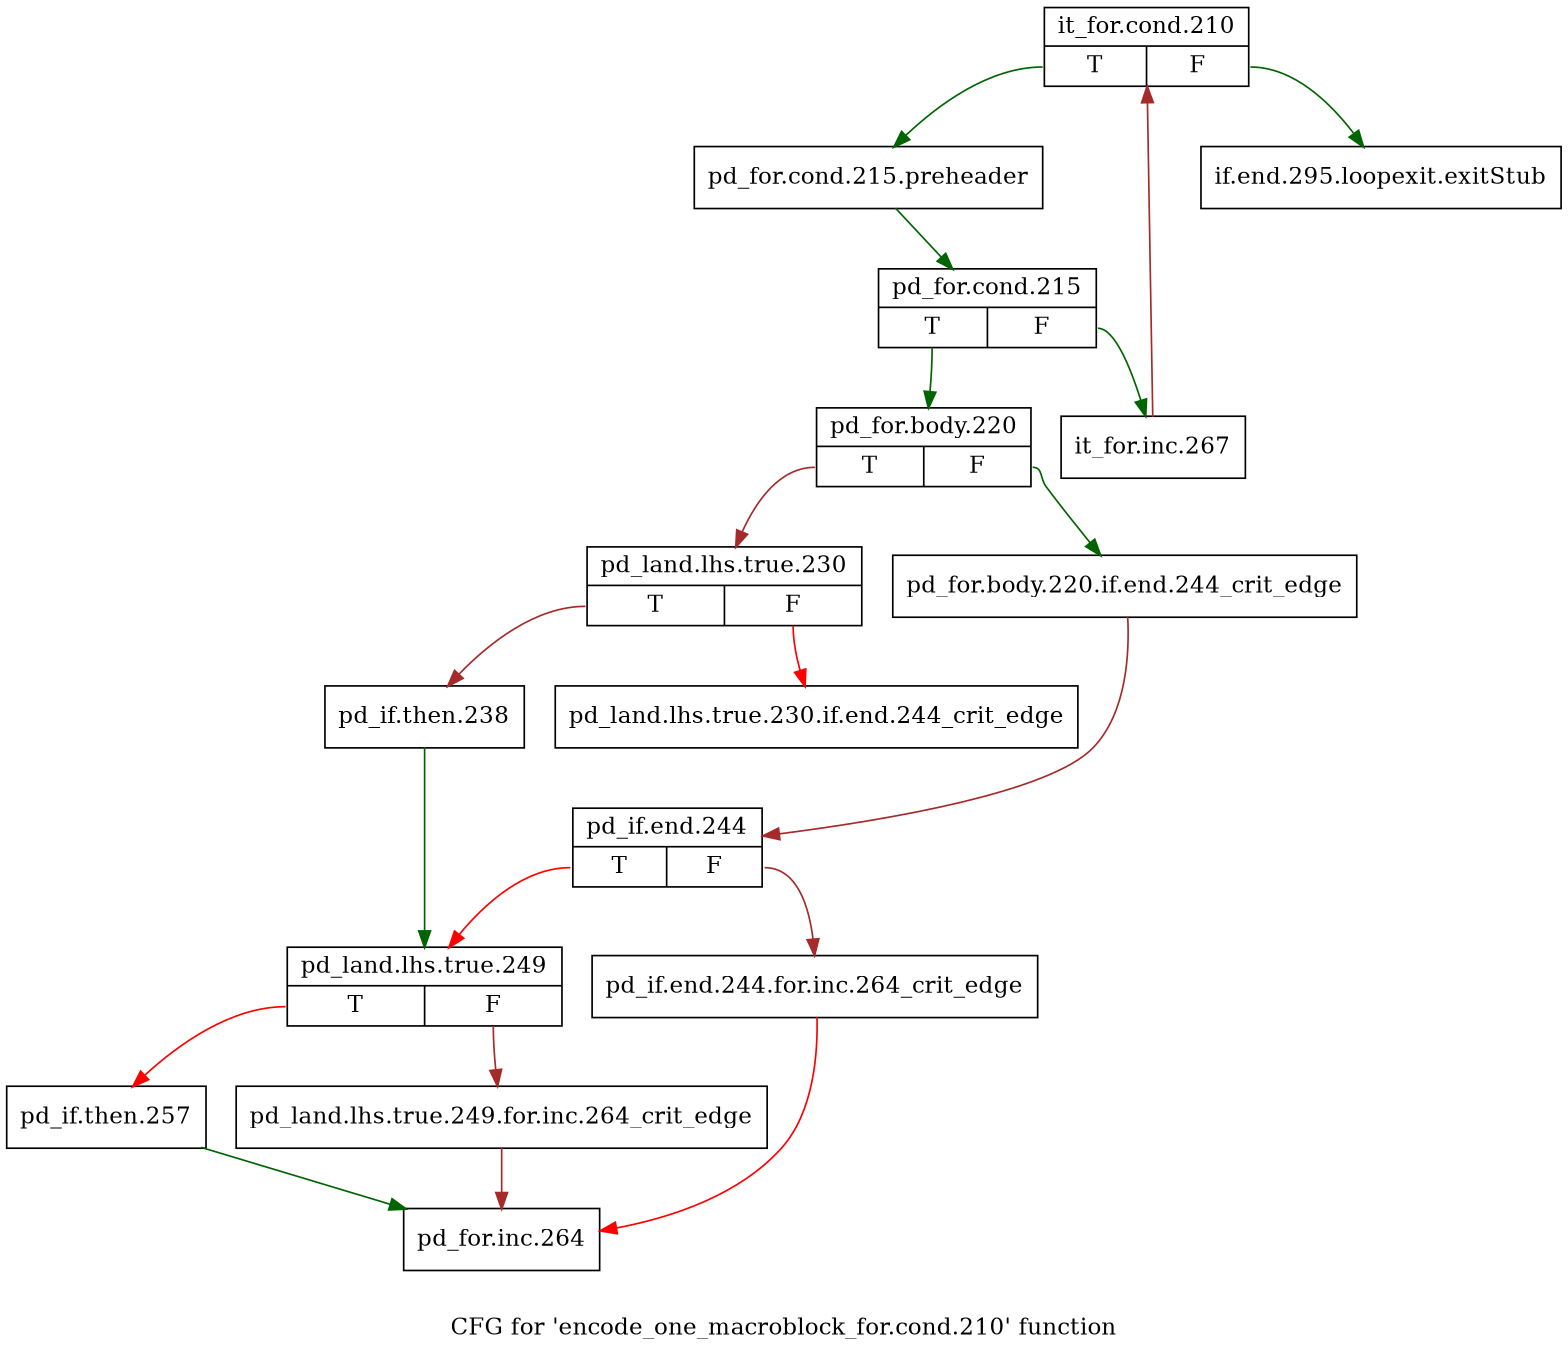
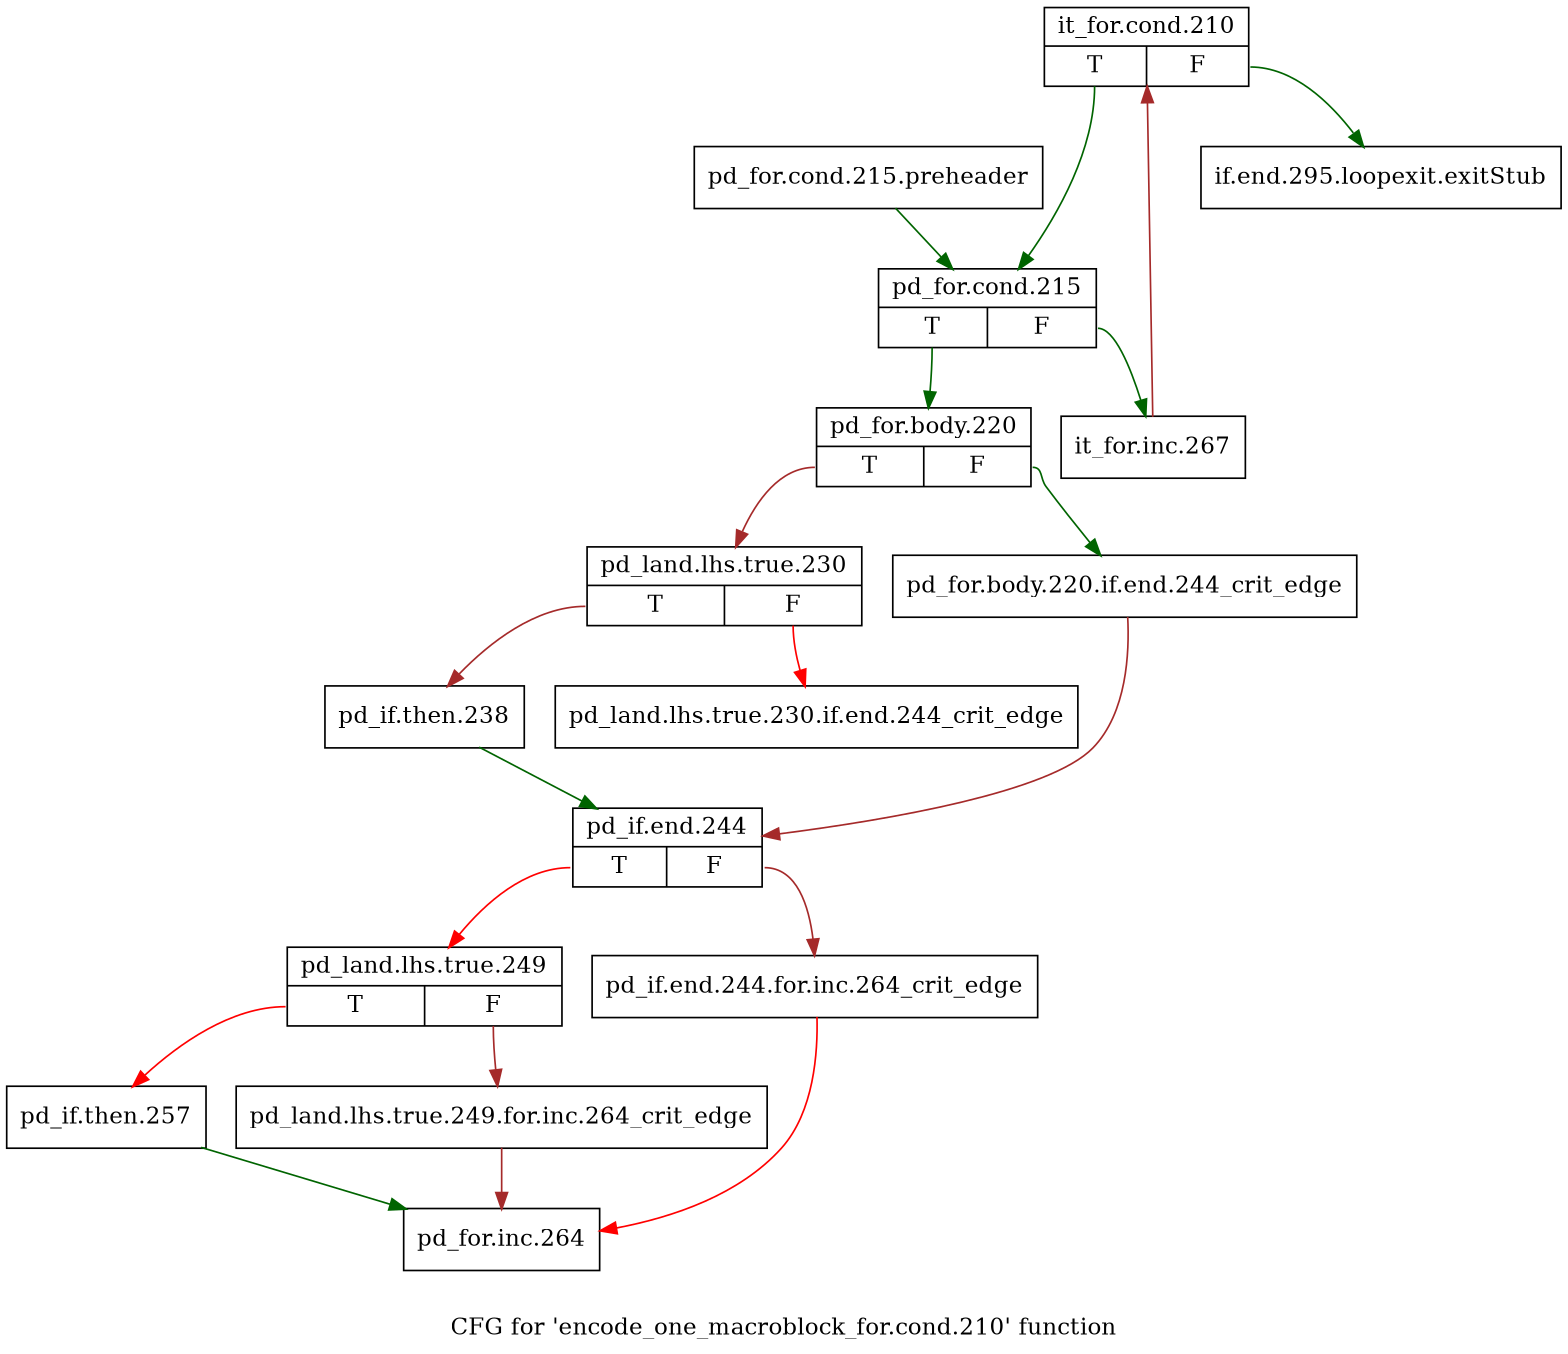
edge "it_for.cond.210" -> "pd_for.cond.215.preheader": now "it_for.cond.210" -> "pd_for.cond.215"
edge "pd_if.then.238" -> "pd_land.lhs.true.249": now "pd_if.then.238" -> "pd_if.end.244"
